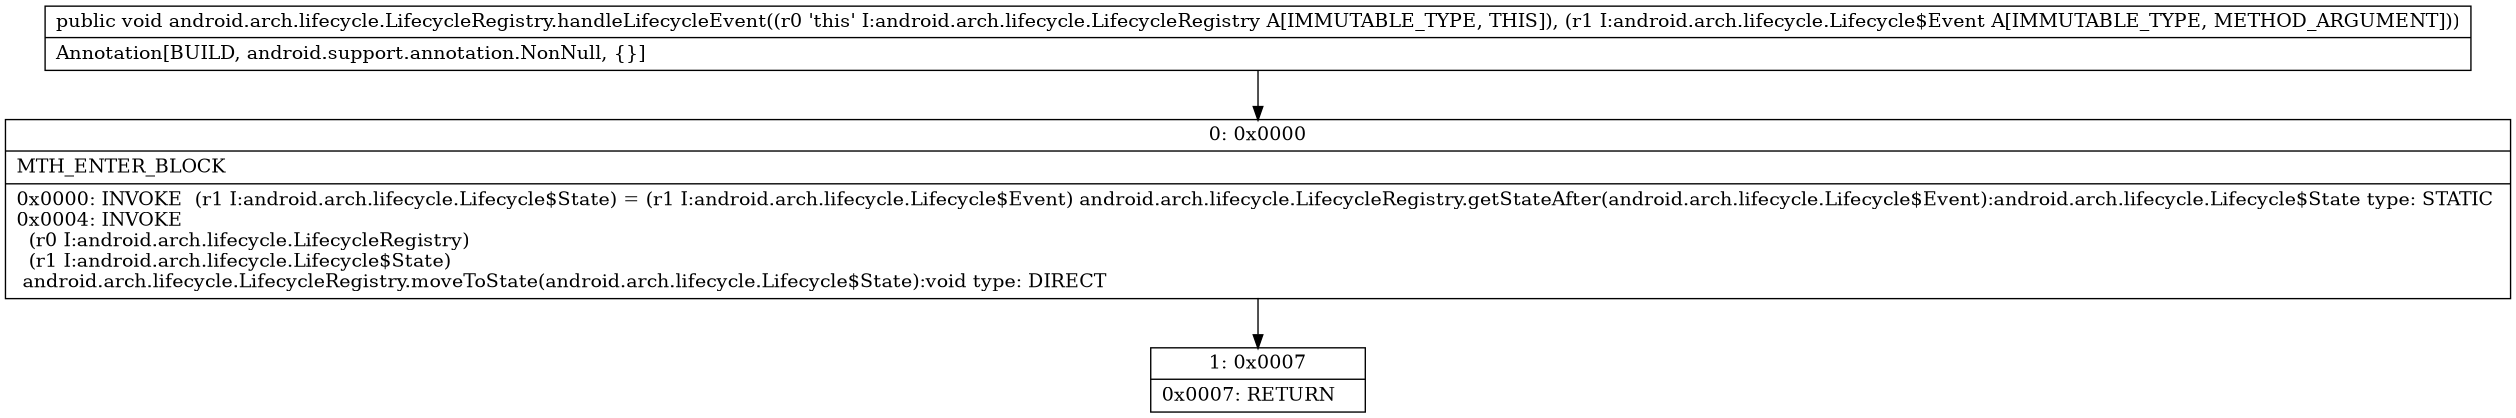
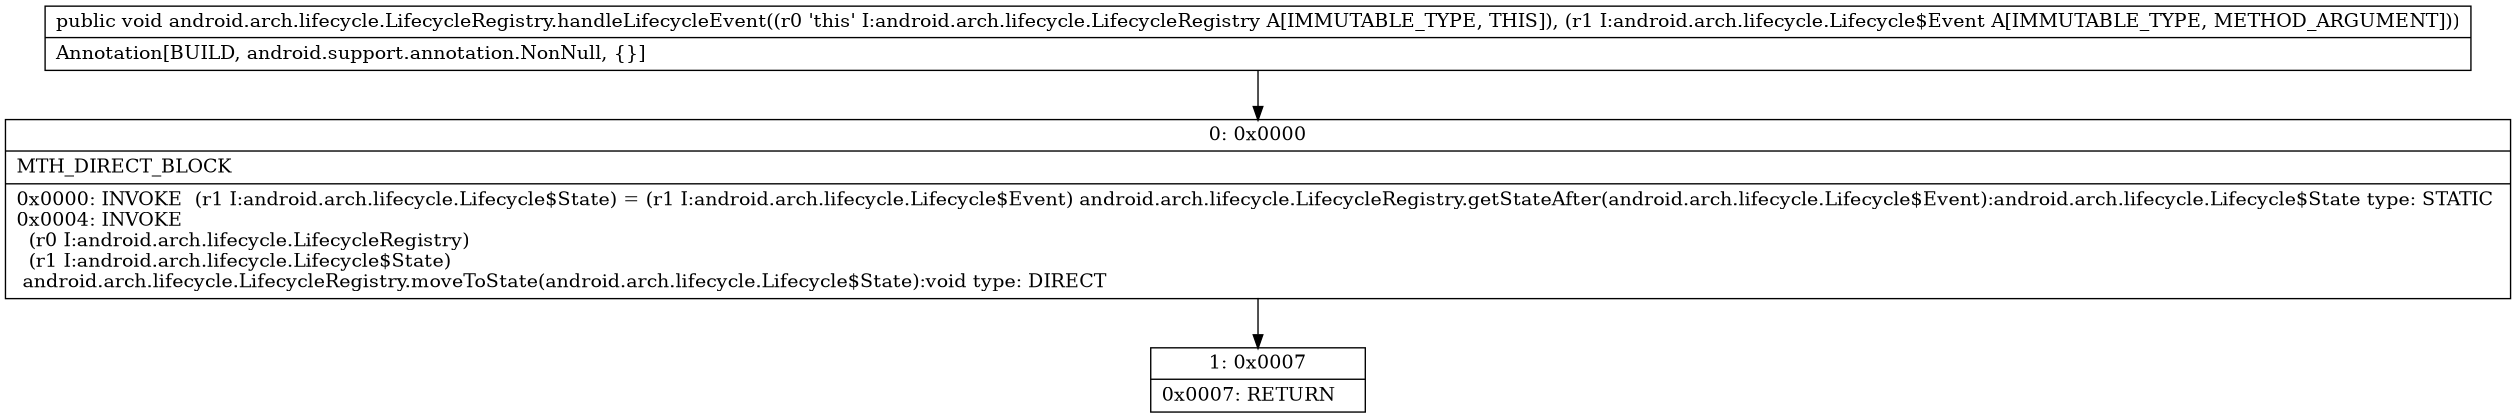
node "0: 0x0000": text "MTH_ENTER_BLOCK" -> "MTH_DIRECT_BLOCK"
